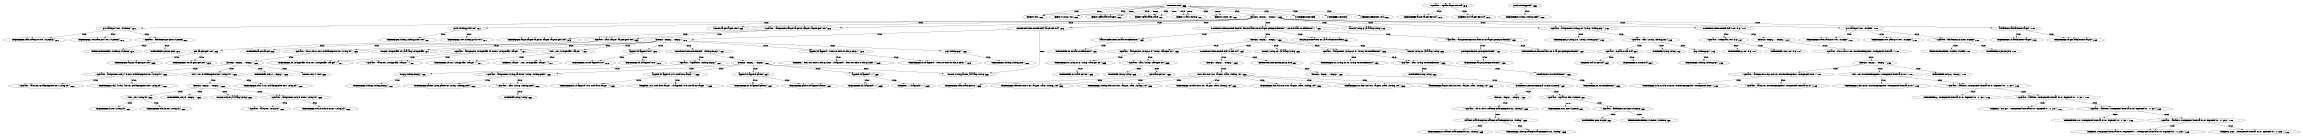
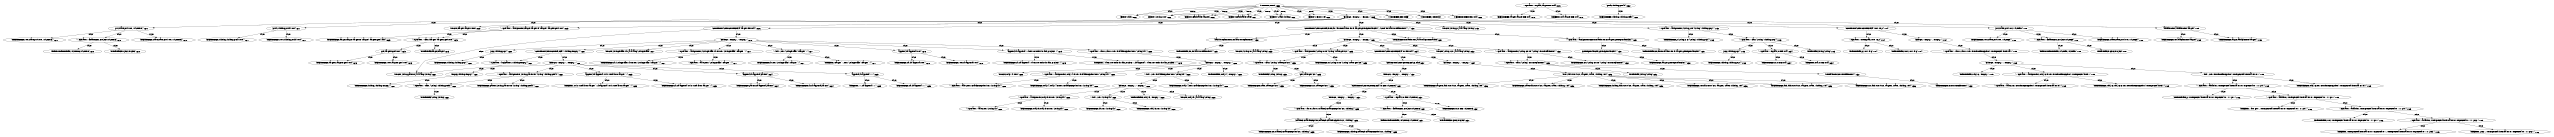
edge "(IDENTIFIER,m,String m = (String) state.get(cur))" -> "(IDENTIFIER,cur,state.get(cur))": now "(get,state.get(cur))" -> "(IDENTIFIER,cur,state.get(cur))"
